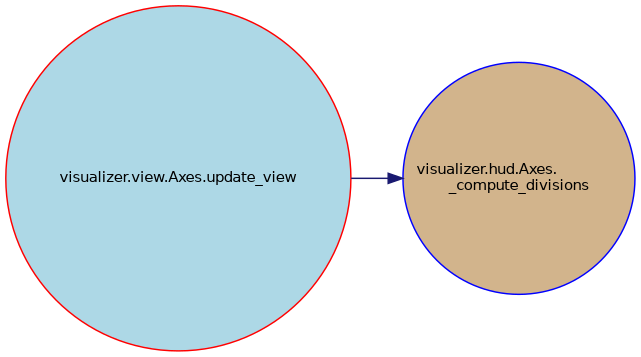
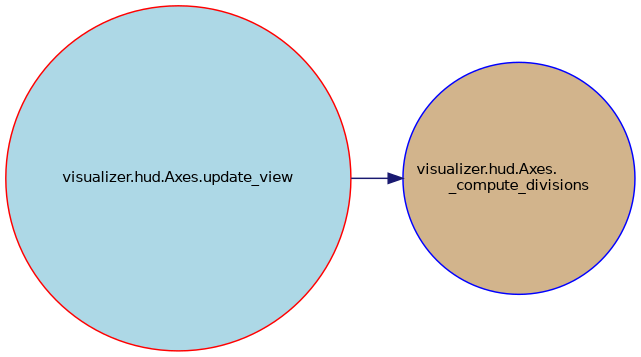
node "visualizer.view.Axes.update_view": label "visualizer.view.Axes.update_view" -> "visualizer.hud.Axes.update_view"
